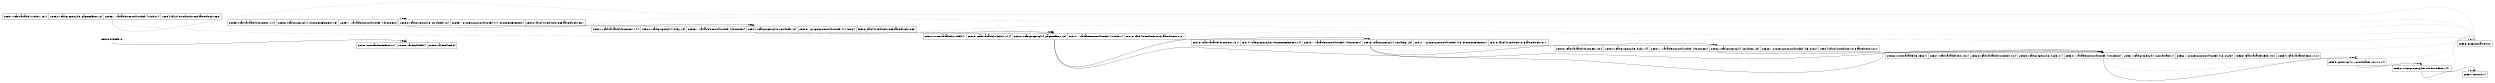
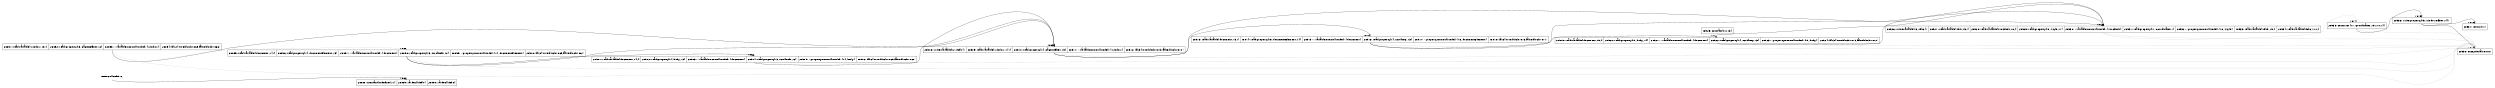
node "28925: constant[0.0,v3]": added
edge "28891: read-variable['window',v3,-]" -> "28908: write-variable[v2,'_5bb']*": color gray -> black
edge "28895: read-variable['document',v4,-]" -> "28908: write-variable[v2,'_5bb']*": added
edge "28936: write-property[v5,'windowOffset',v4]*" -> "28938: exceptional-return": color gray -> black
edge "28926: write-variable[v3,'_5bc']*" -> "28935: construct [v7,'Coordinates',v9,v10,v4]": color black -> gray
